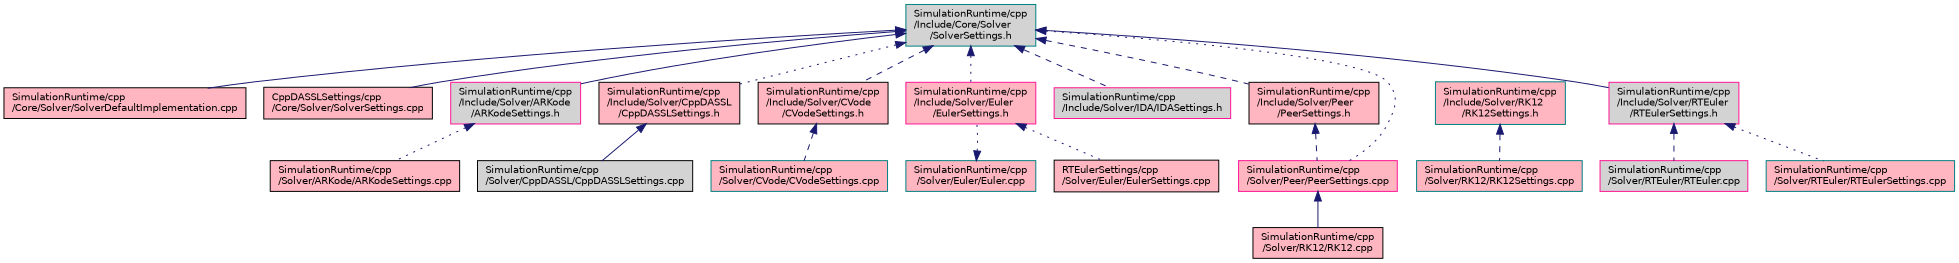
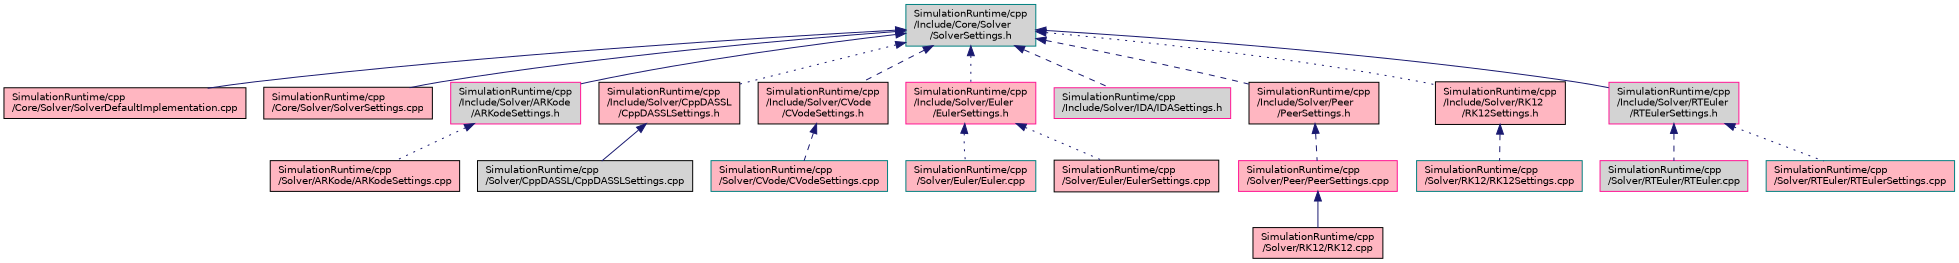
edge "SimulationRuntime/cpp /Solver/Peer/PeerSettings.cpp" -> "SimulationRuntime/cpp /Include/Core/Solver /SolverSettings.h": now "SimulationRuntime/cpp /Include/Solver/RK12 /RK12Settings.h" -> "SimulationRuntime/cpp /Include/Core/Solver /SolverSettings.h"
node "CppDASSLSettings/cpp /Core/Solver/SolverSettings.cpp": label "CppDASSLSettings/cpp /Core/Solver/SolverSettings.cpp" -> "SimulationRuntime/cpp /Core/Solver/SolverSettings.cpp"
node "SimulationRuntime/cpp /Include/Solver/RK12 /RK12Settings.h": color teal -> black
edge "SimulationRuntime/cpp /Include/Solver/Euler /EulerSettings.h" -> "SimulationRuntime/cpp /Solver/Euler/Euler.cpp": reversed
node "RTEulerSettings/cpp /Solver/Euler/EulerSettings.cpp": label "RTEulerSettings/cpp /Solver/Euler/EulerSettings.cpp" -> "SimulationRuntime/cpp /Solver/Euler/EulerSettings.cpp"
